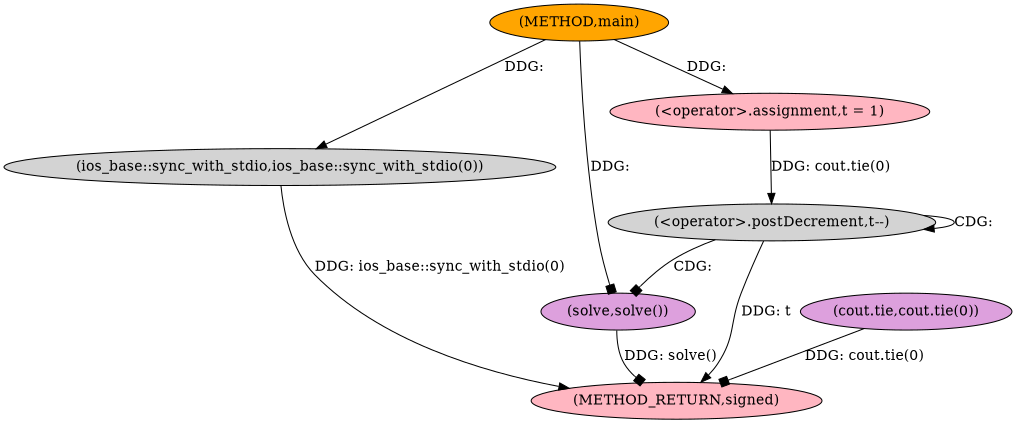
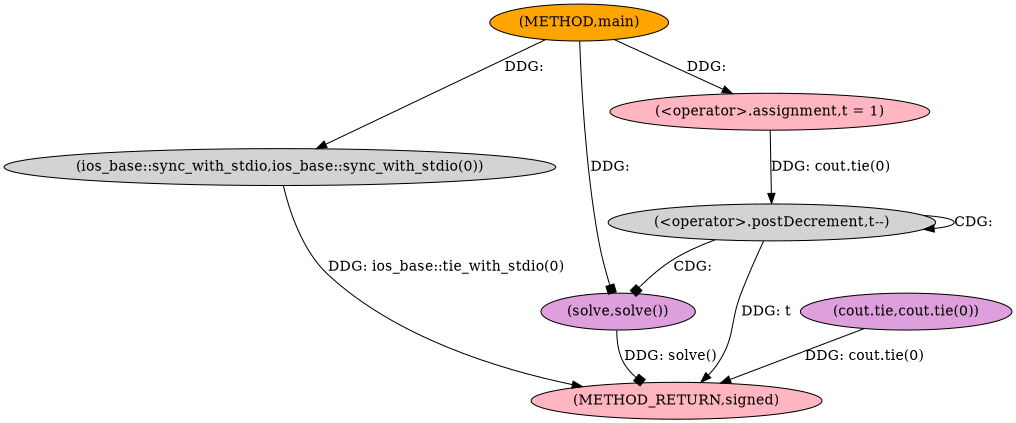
edge "(ios_base::sync_with_stdio,ios_base::sync_with_stdio(0))" -> "(METHOD_RETURN,signed)": label "DDG: ios_base::sync_with_stdio(0)" -> "DDG: ios_base::tie_with_stdio(0)"
edge "(cout.tie,cout.tie(0))" -> "(METHOD_RETURN,signed)": arrowhead box -> normal
